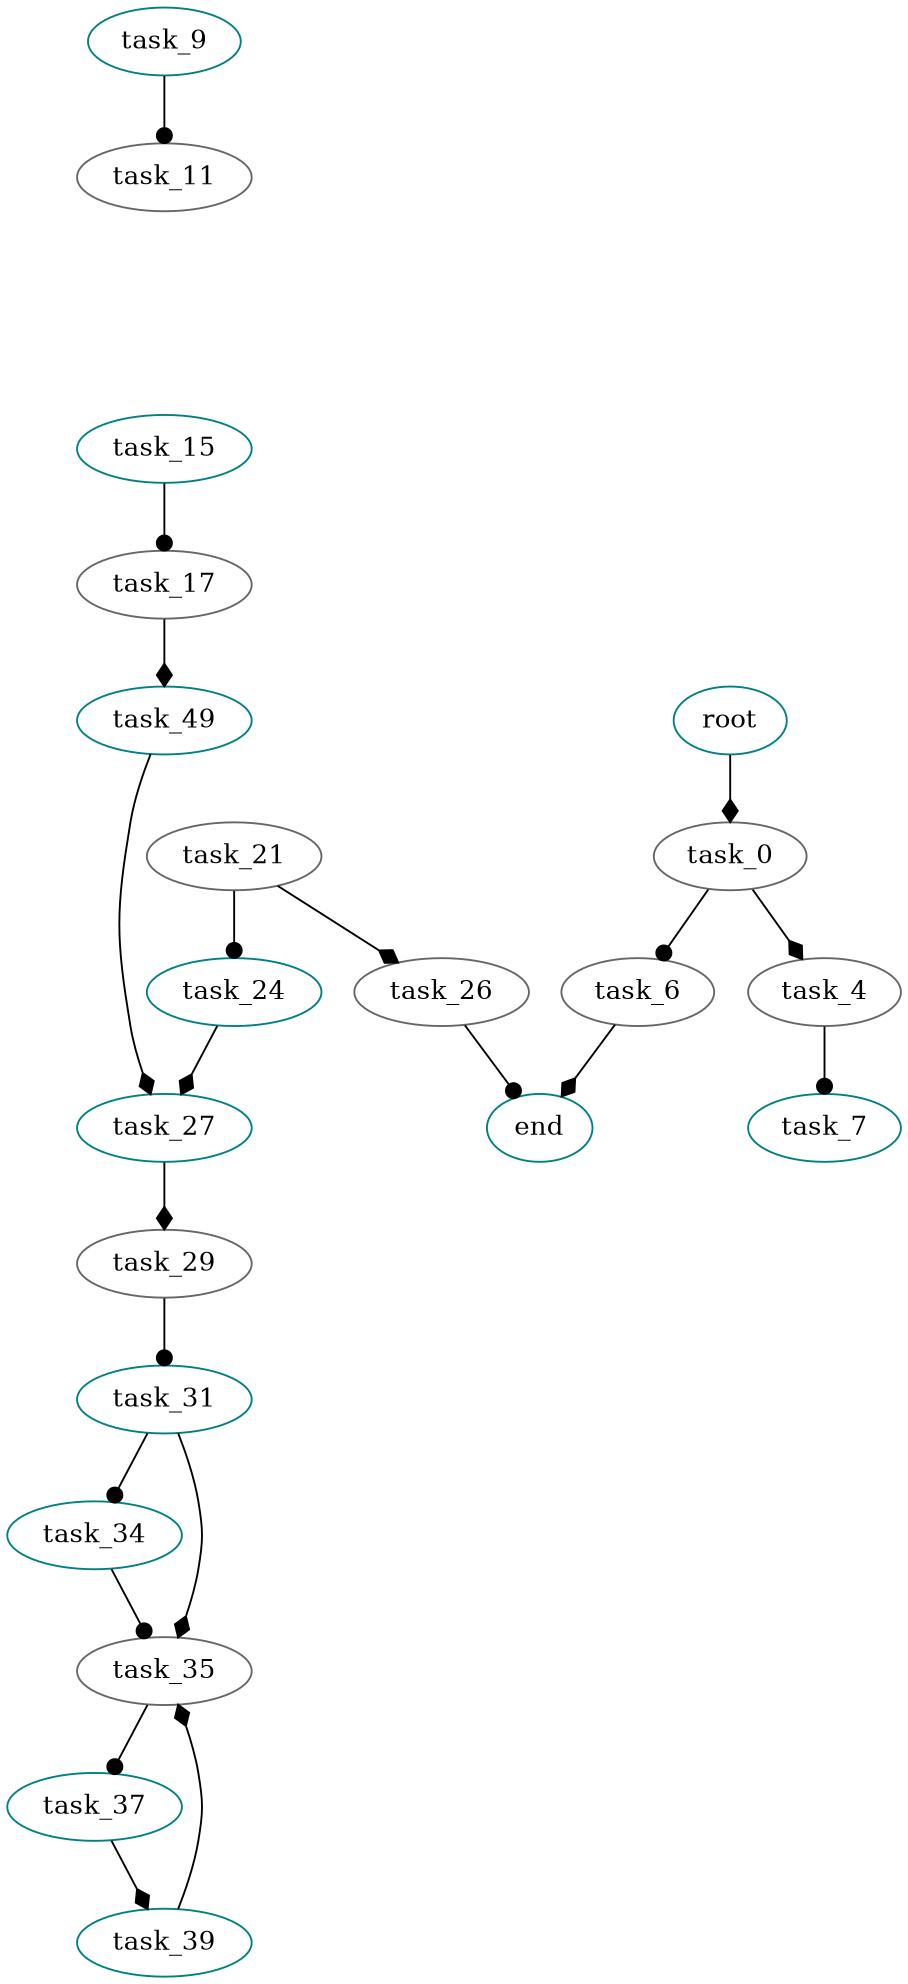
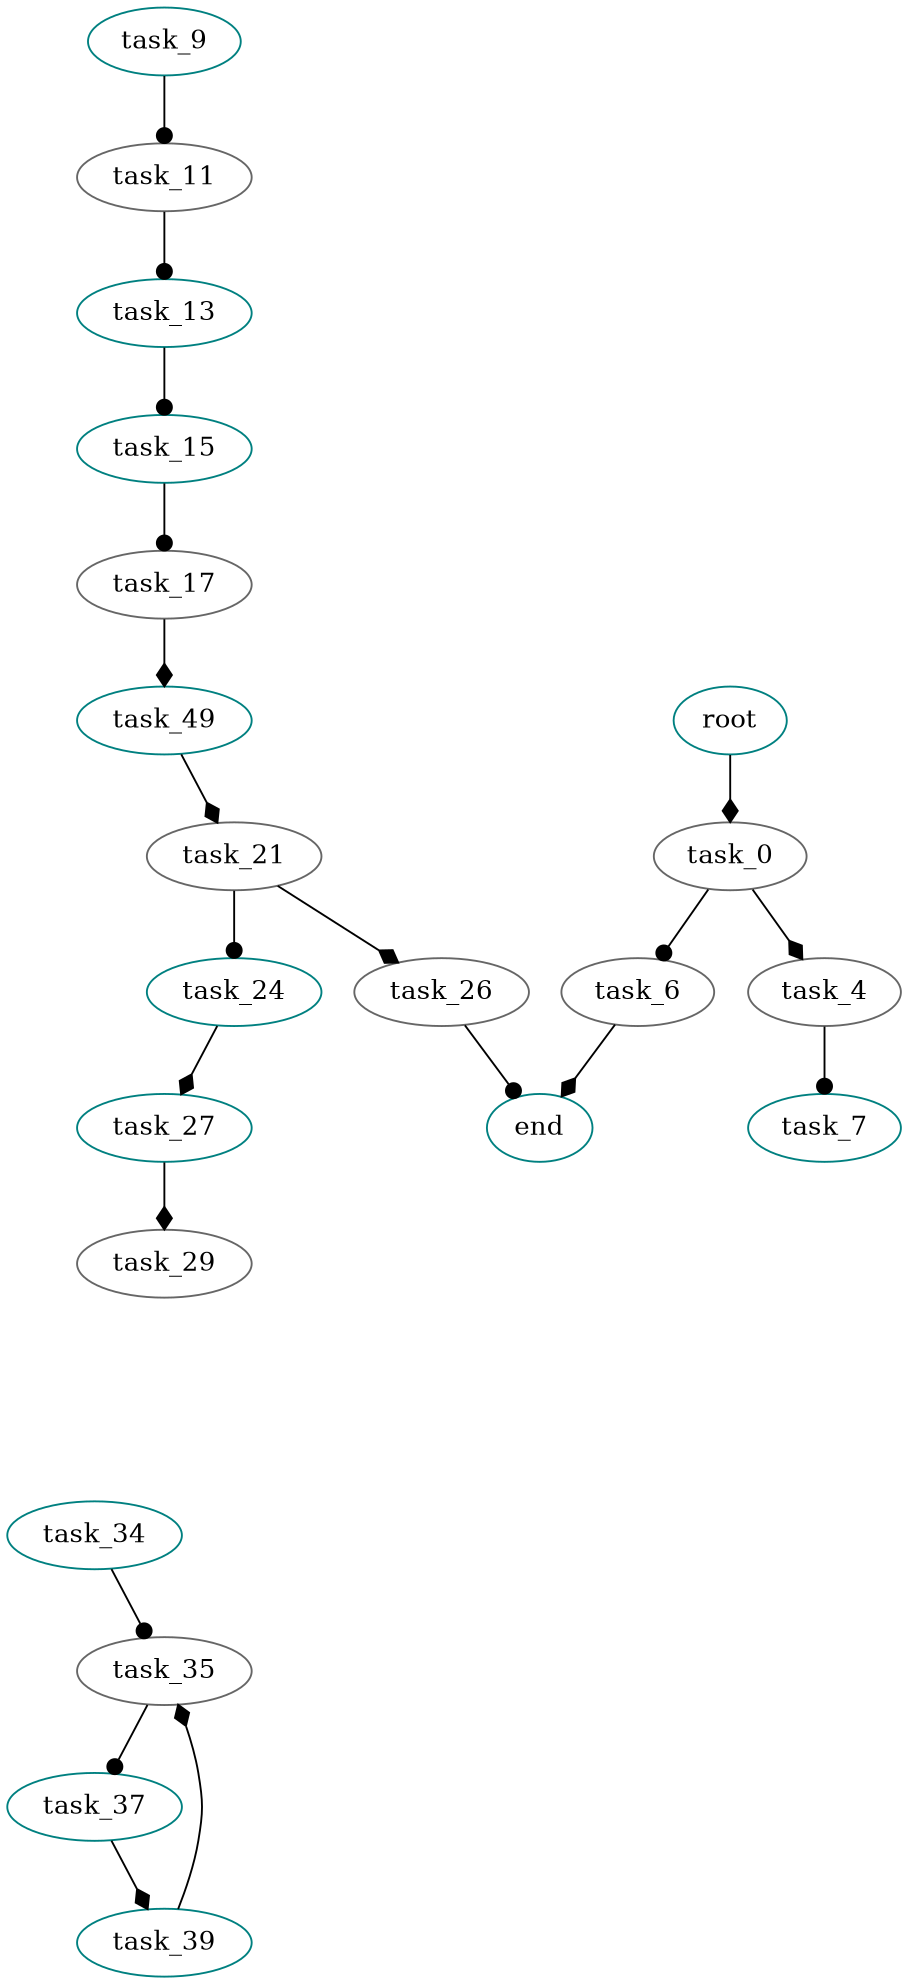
node "task_13": added
edge "task_49" -> "task_27": now "task_49" -> "task_21"
node "task_31": removed
